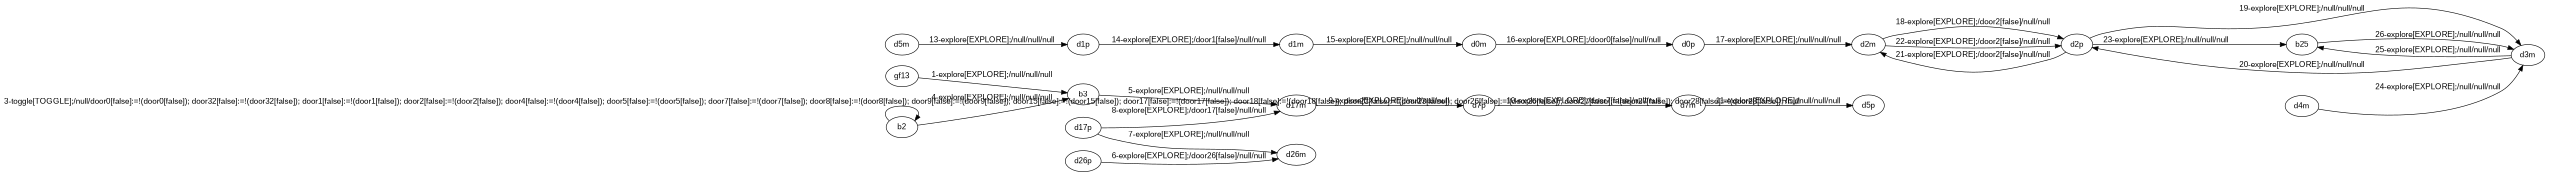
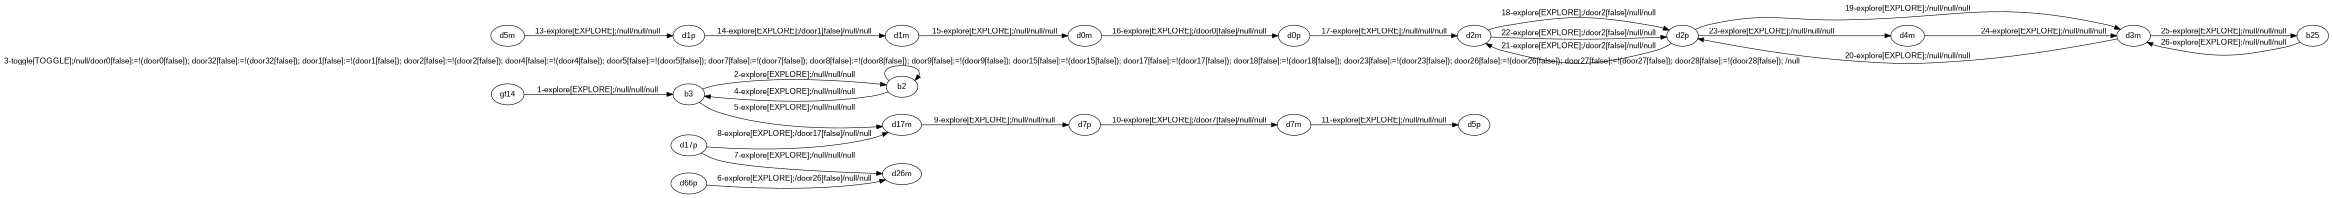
edge "d2p" -> "b25": now "d2p" -> "d4m"
node "gf13": label "gf13" -> "gf14"
edge "b3" -> "b2": added, label "2-explore[EXPLORE];/null/null/null"
node "d26p": label "d26p" -> "d66p"
